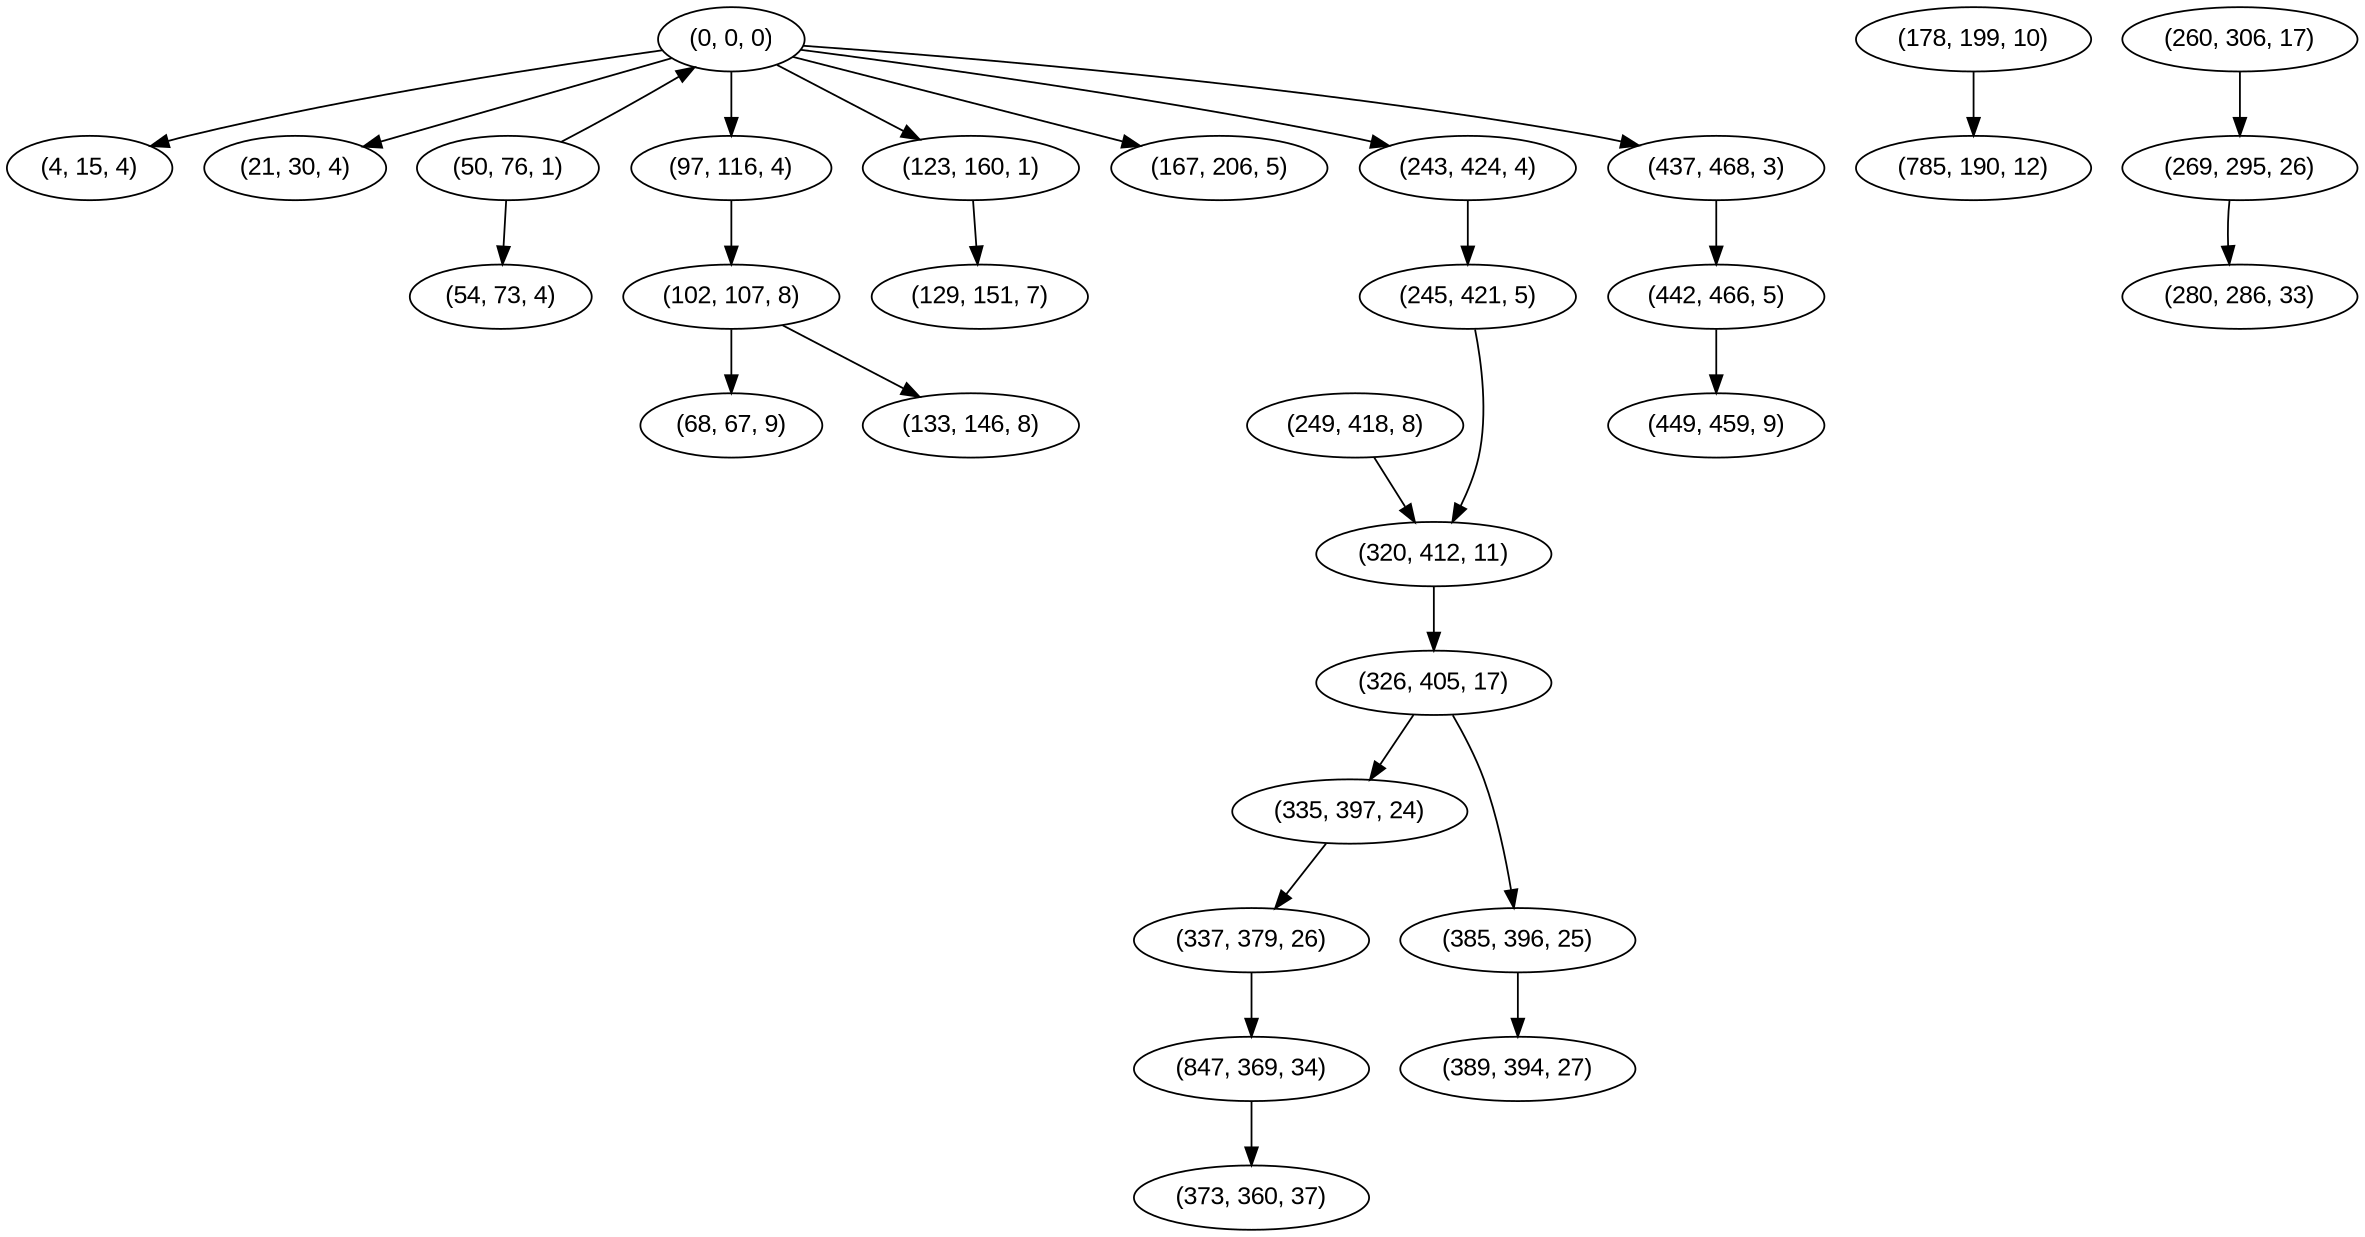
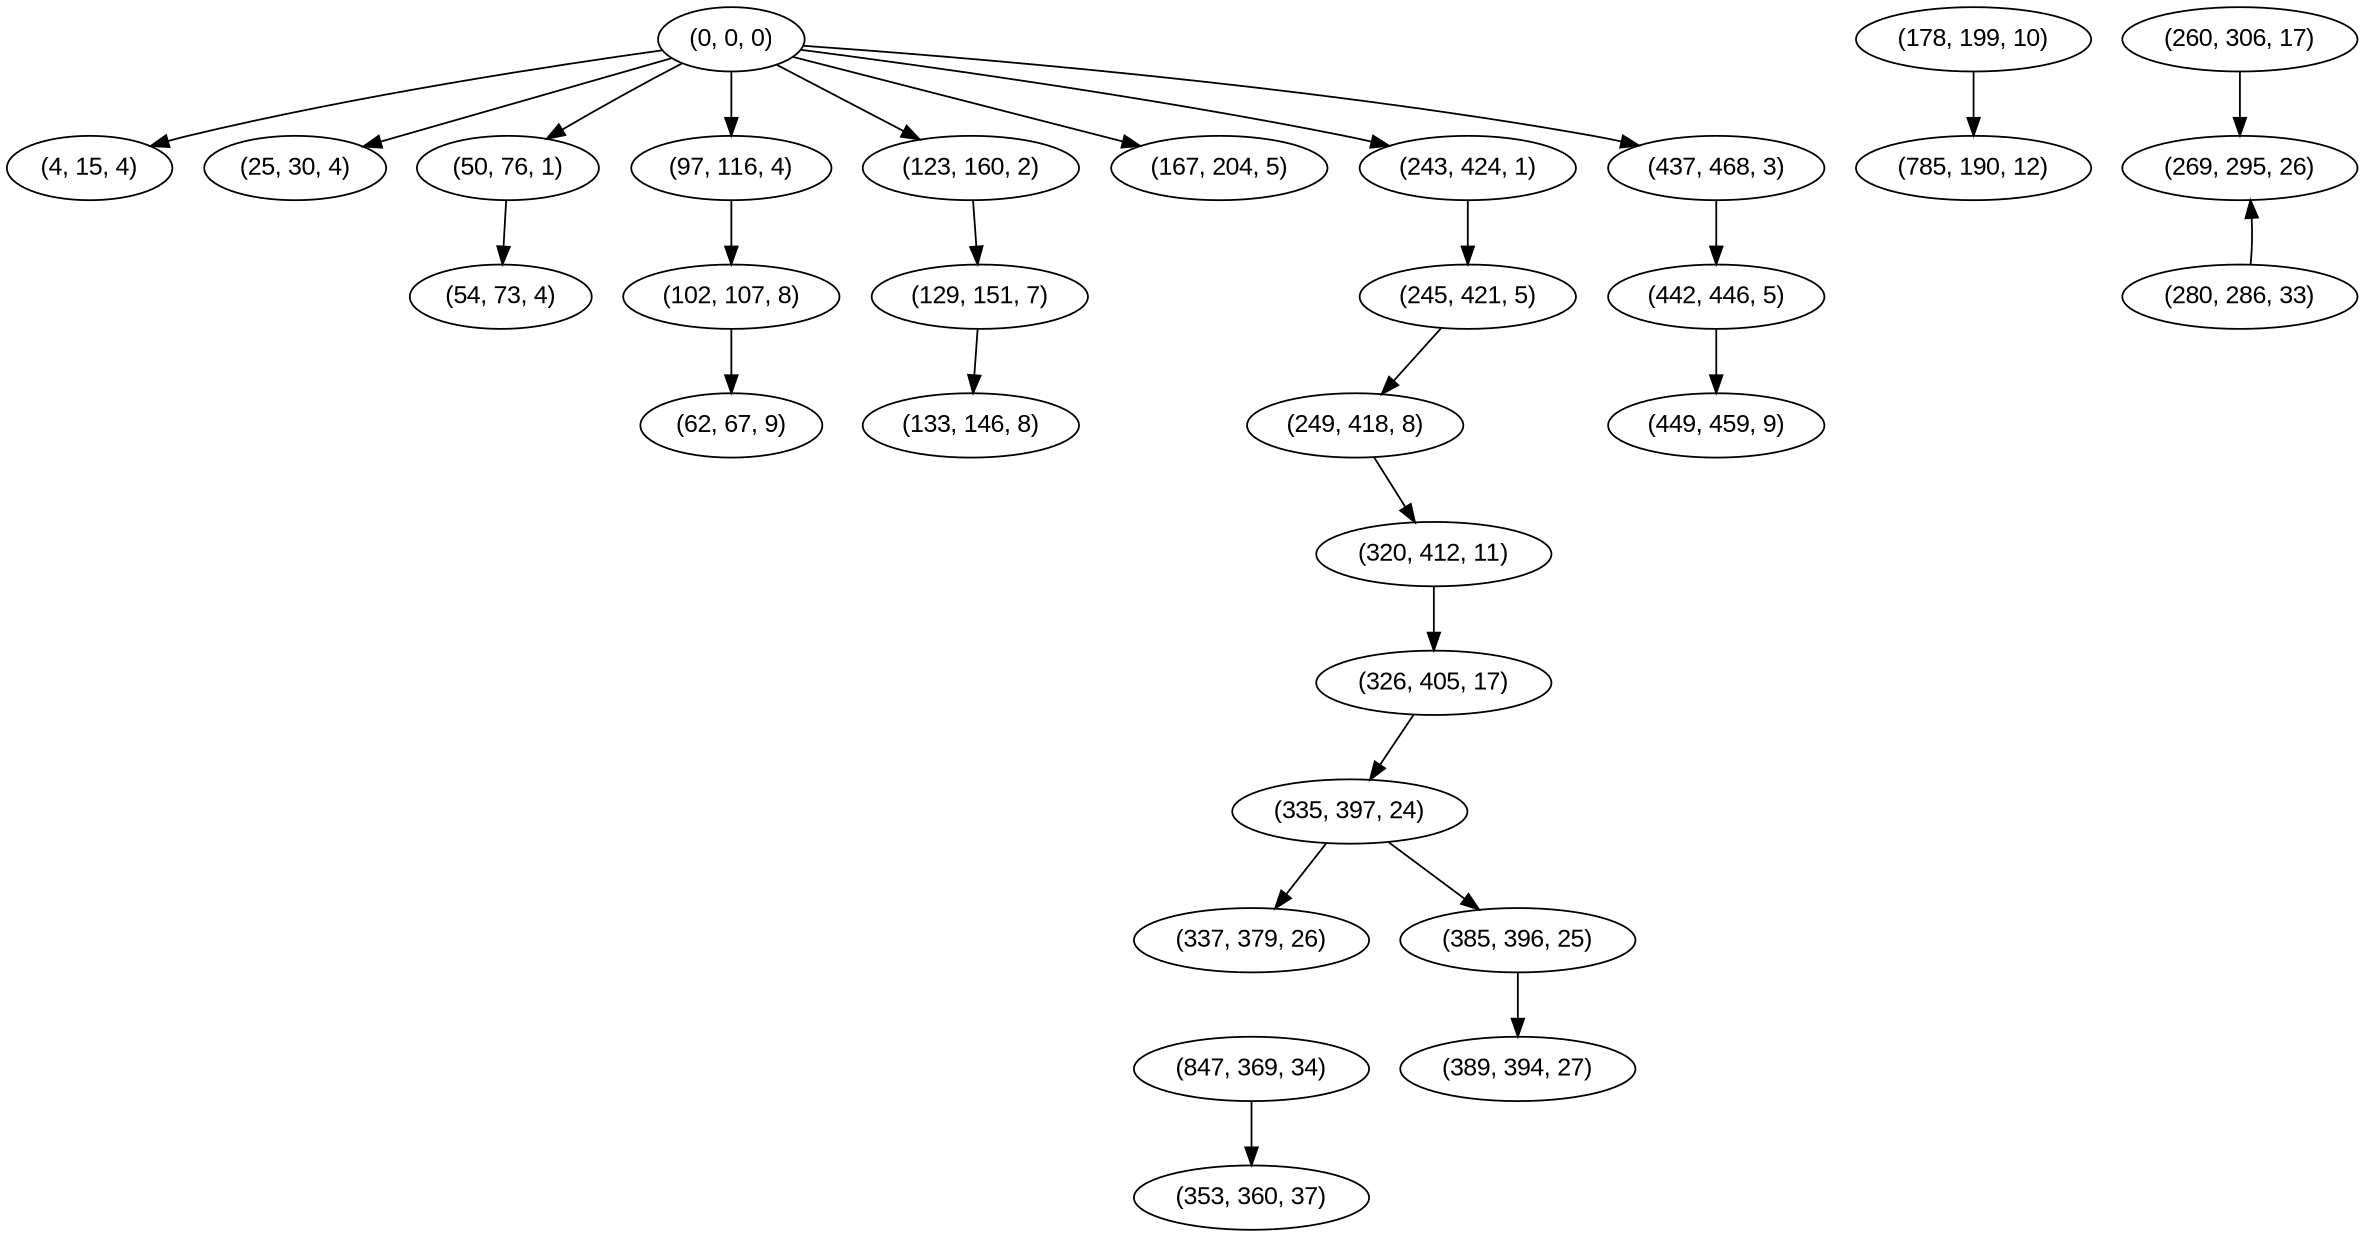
edge "(50, 76, 1)" -> "(0, 0, 0)": reversed
node "(21, 30, 4)": label "(21, 30, 4)" -> "(25, 30, 4)"
node "(123, 160, 1)": label "(123, 160, 1)" -> "(123, 160, 2)"
node "(167, 206, 5)": label "(167, 206, 5)" -> "(167, 204, 5)"
node "(243, 424, 4)": label "(243, 424, 4)" -> "(243, 424, 1)"
edge "(269, 295, 26)" -> "(280, 286, 33)": reversed
node "(442, 466, 5)": label "(442, 466, 5)" -> "(442, 446, 5)"
edge "(102, 107, 8)" -> "(133, 146, 8)": now "(129, 151, 7)" -> "(133, 146, 8)"
edge "(245, 421, 5)" -> "(320, 412, 11)": now "(245, 421, 5)" -> "(249, 418, 8)"
node "(68, 67, 9)": label "(68, 67, 9)" -> "(62, 67, 9)"
edge "(326, 405, 17)" -> "(385, 396, 25)": now "(335, 397, 24)" -> "(385, 396, 25)"
edge "(337, 379, 26)" -> "(847, 369, 34)": removed
node "(373, 360, 37)": label "(373, 360, 37)" -> "(353, 360, 37)"
